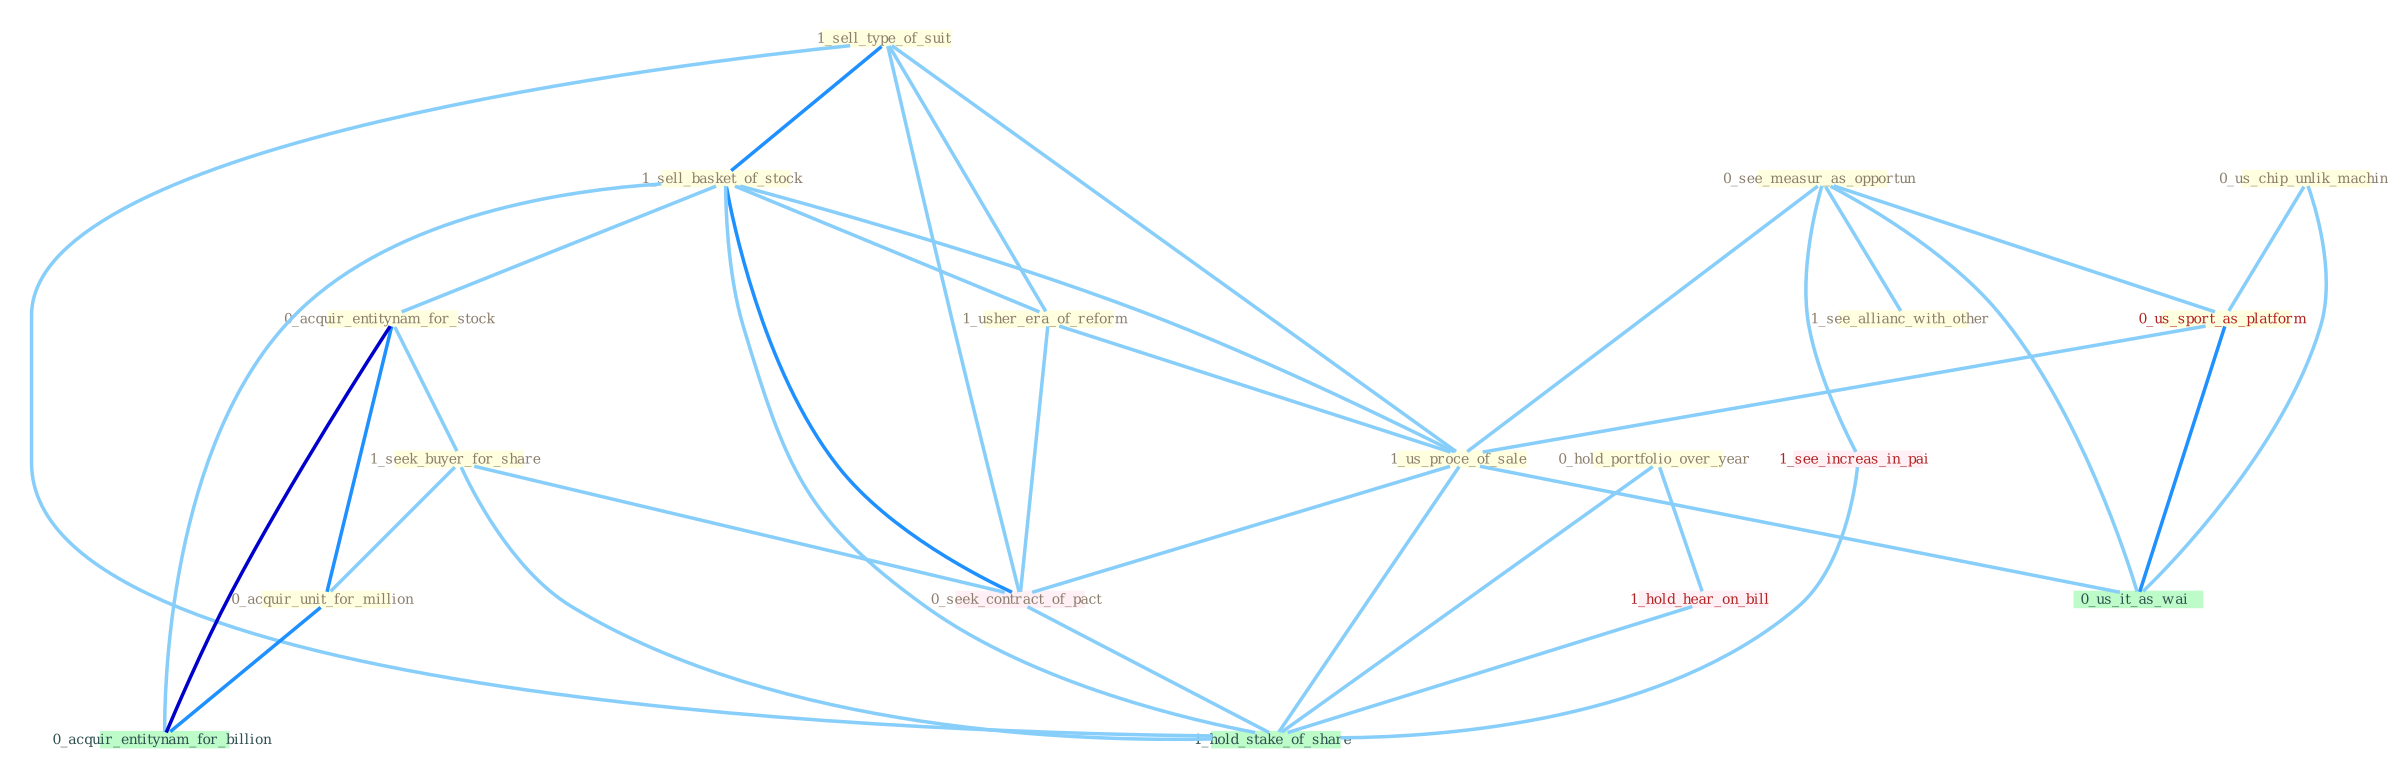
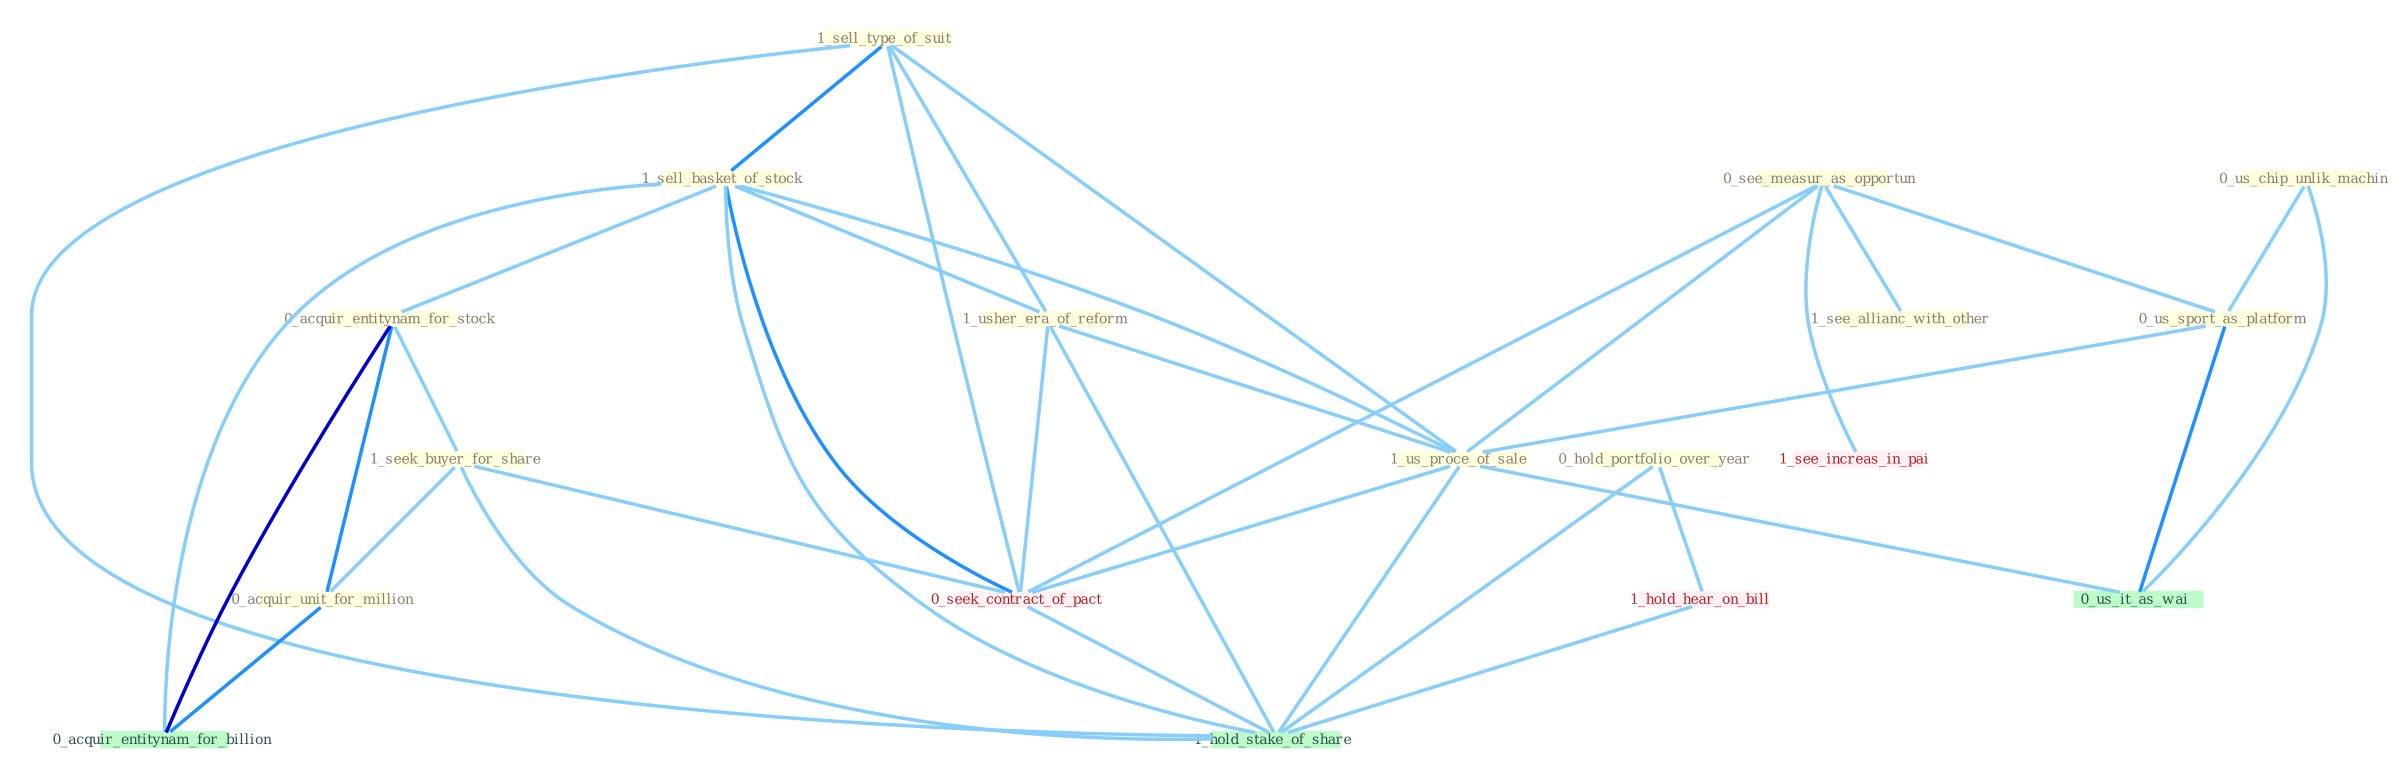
node "0_us_sport_as_platform": fontcolor #b22222 -> #8b7d6b
edge "0_see_measur_as_opportun" -- "0_us_it_as_wai": now "0_see_measur_as_opportun" -- "0_seek_contract_of_pact"
node "0_seek_contract_of_pact": fontcolor #8b7d6b -> #b22222
edge "1_see_increas_in_pai" -- "1_hold_stake_of_share": now "1_usher_era_of_reform" -- "1_hold_stake_of_share"
